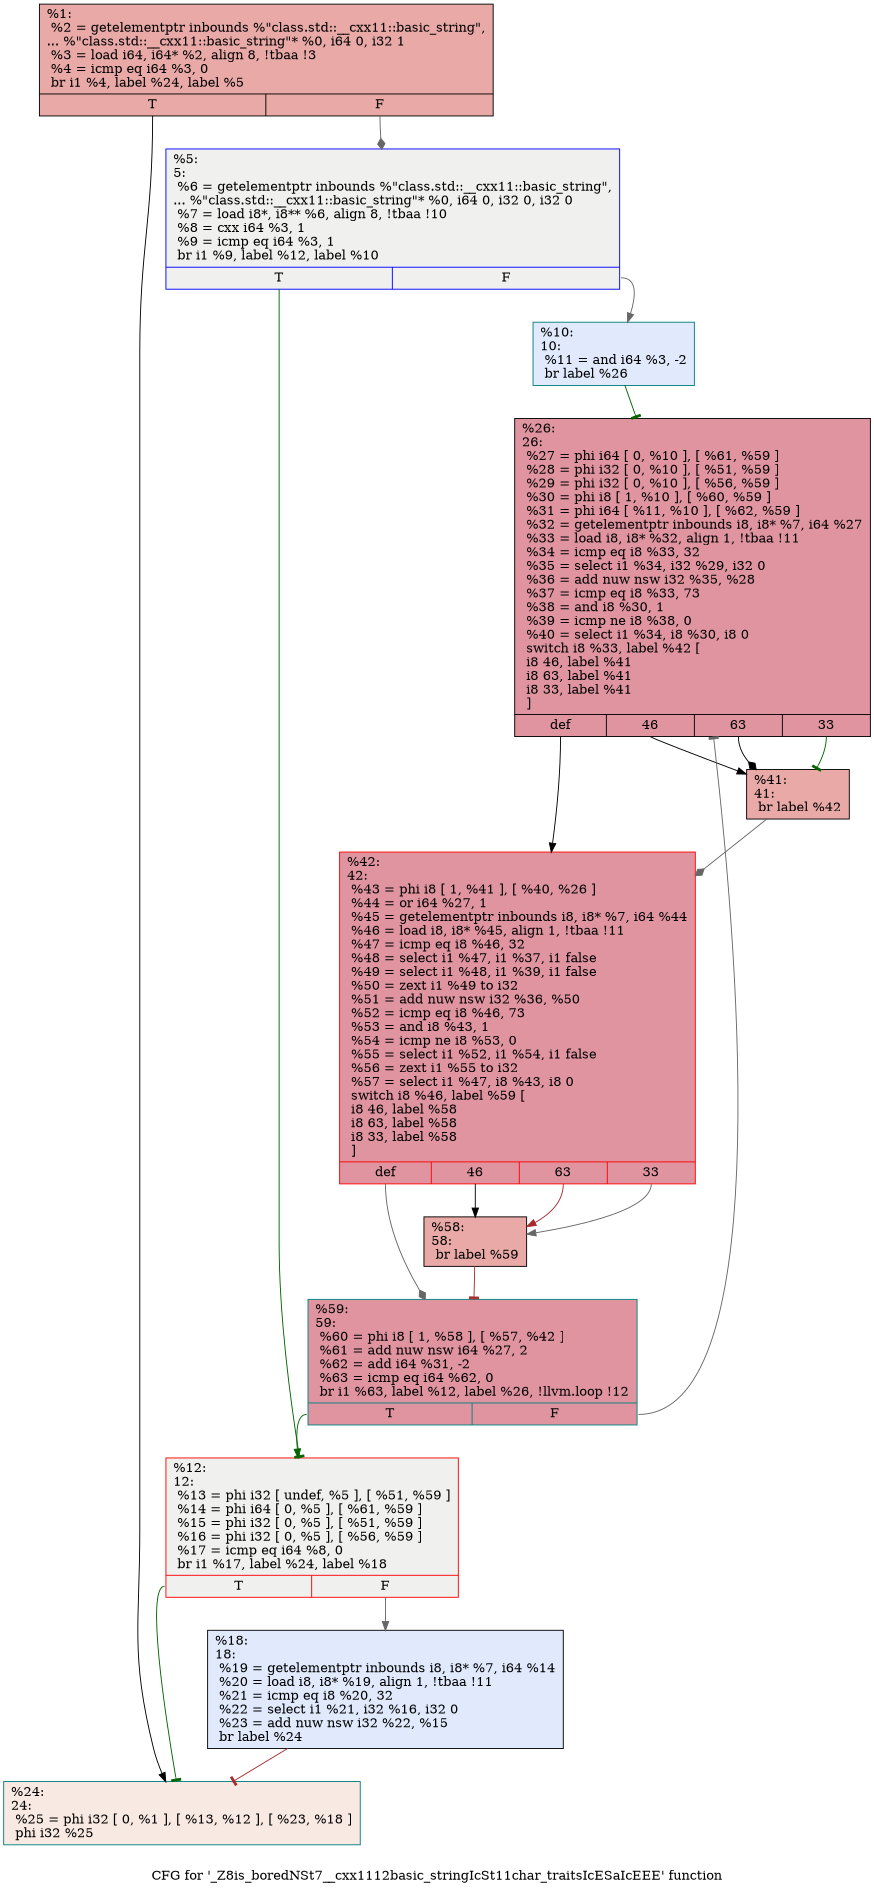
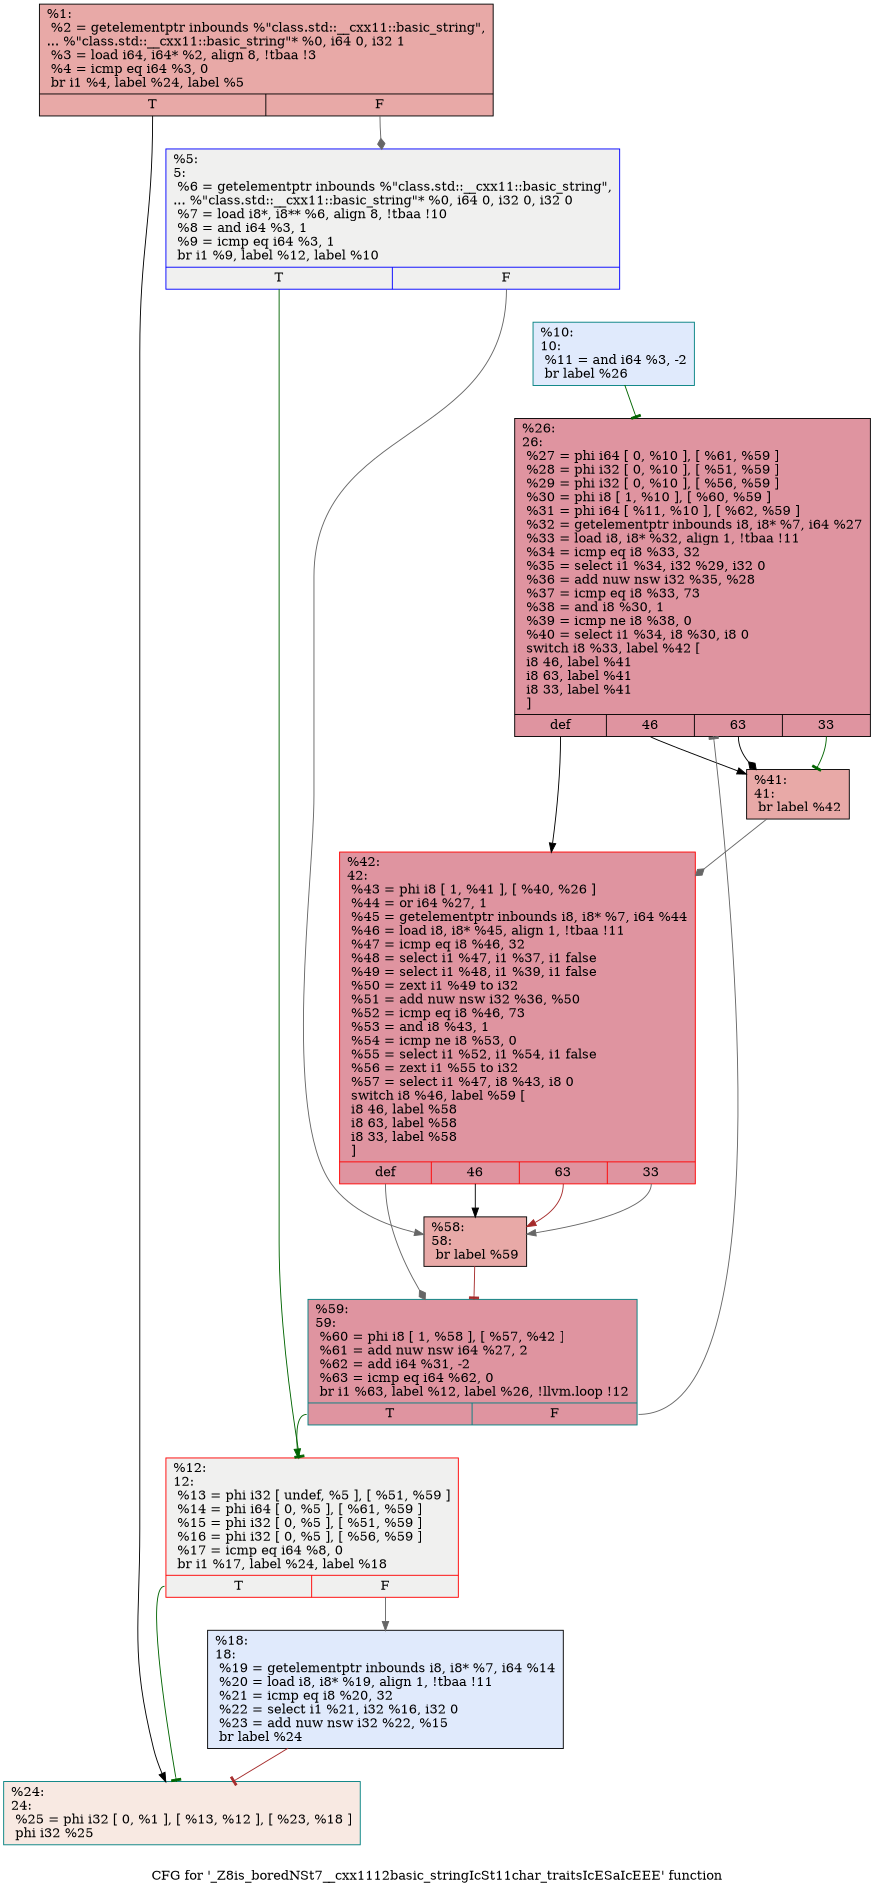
node "%5:": text "%8 = cxx i64 %3, 1" -> "%8 = and i64 %3, 1"
edge "%5:" -> "%10:": now "%5:" -> "%58:"
